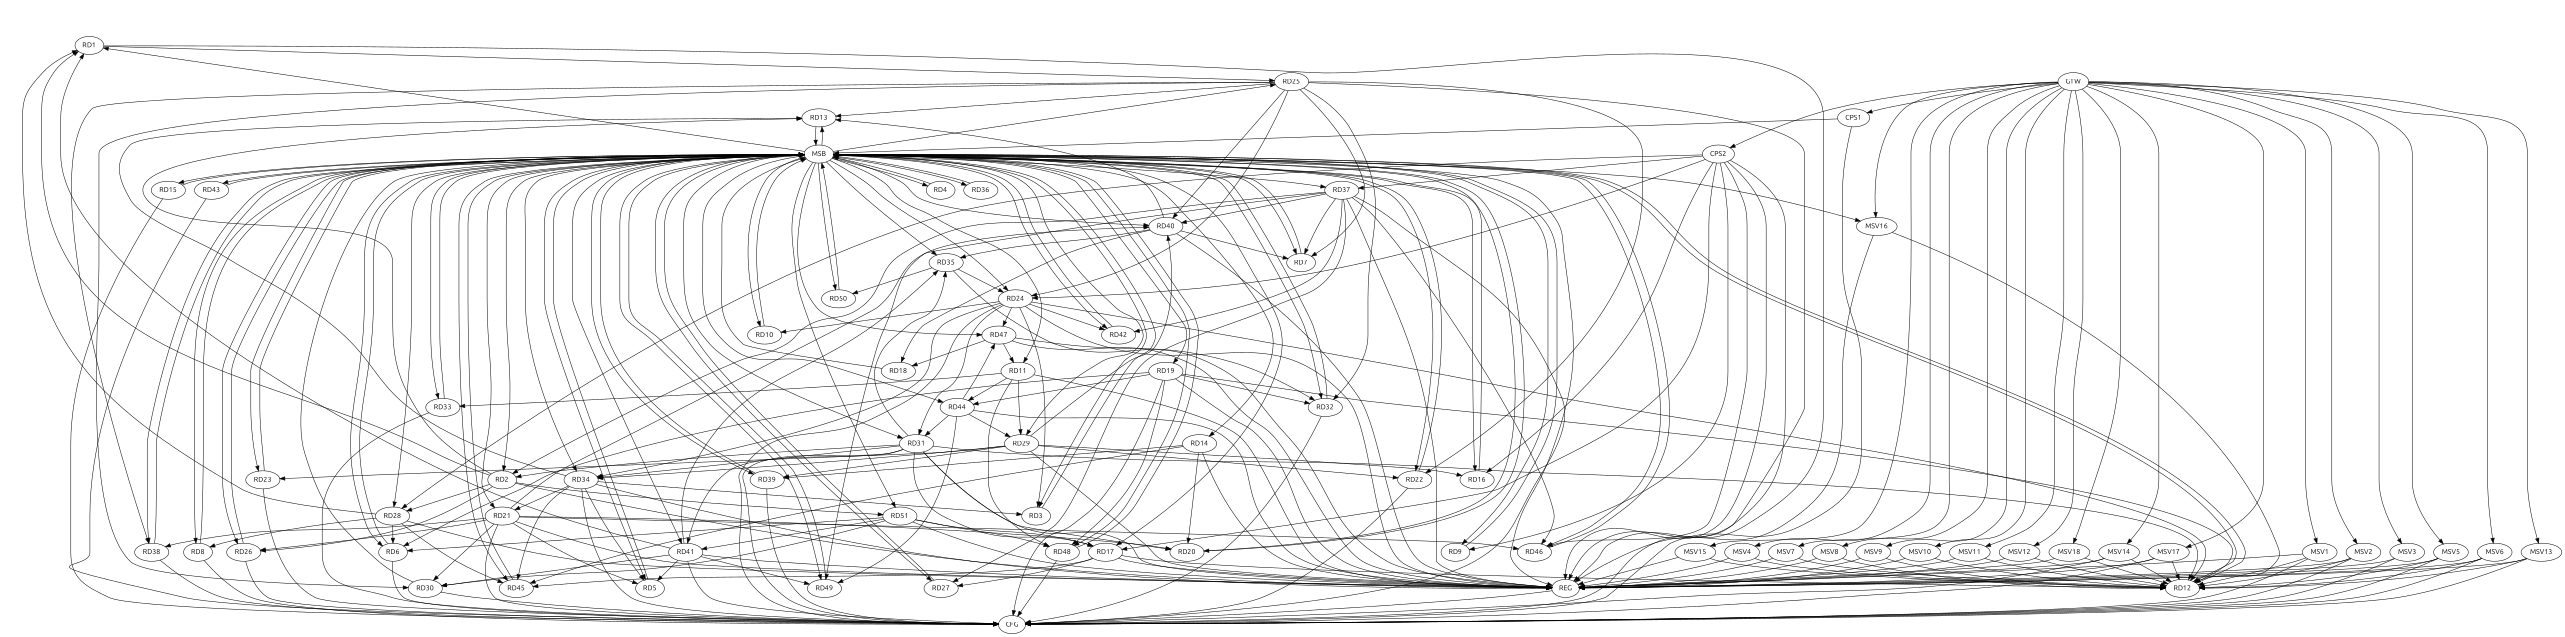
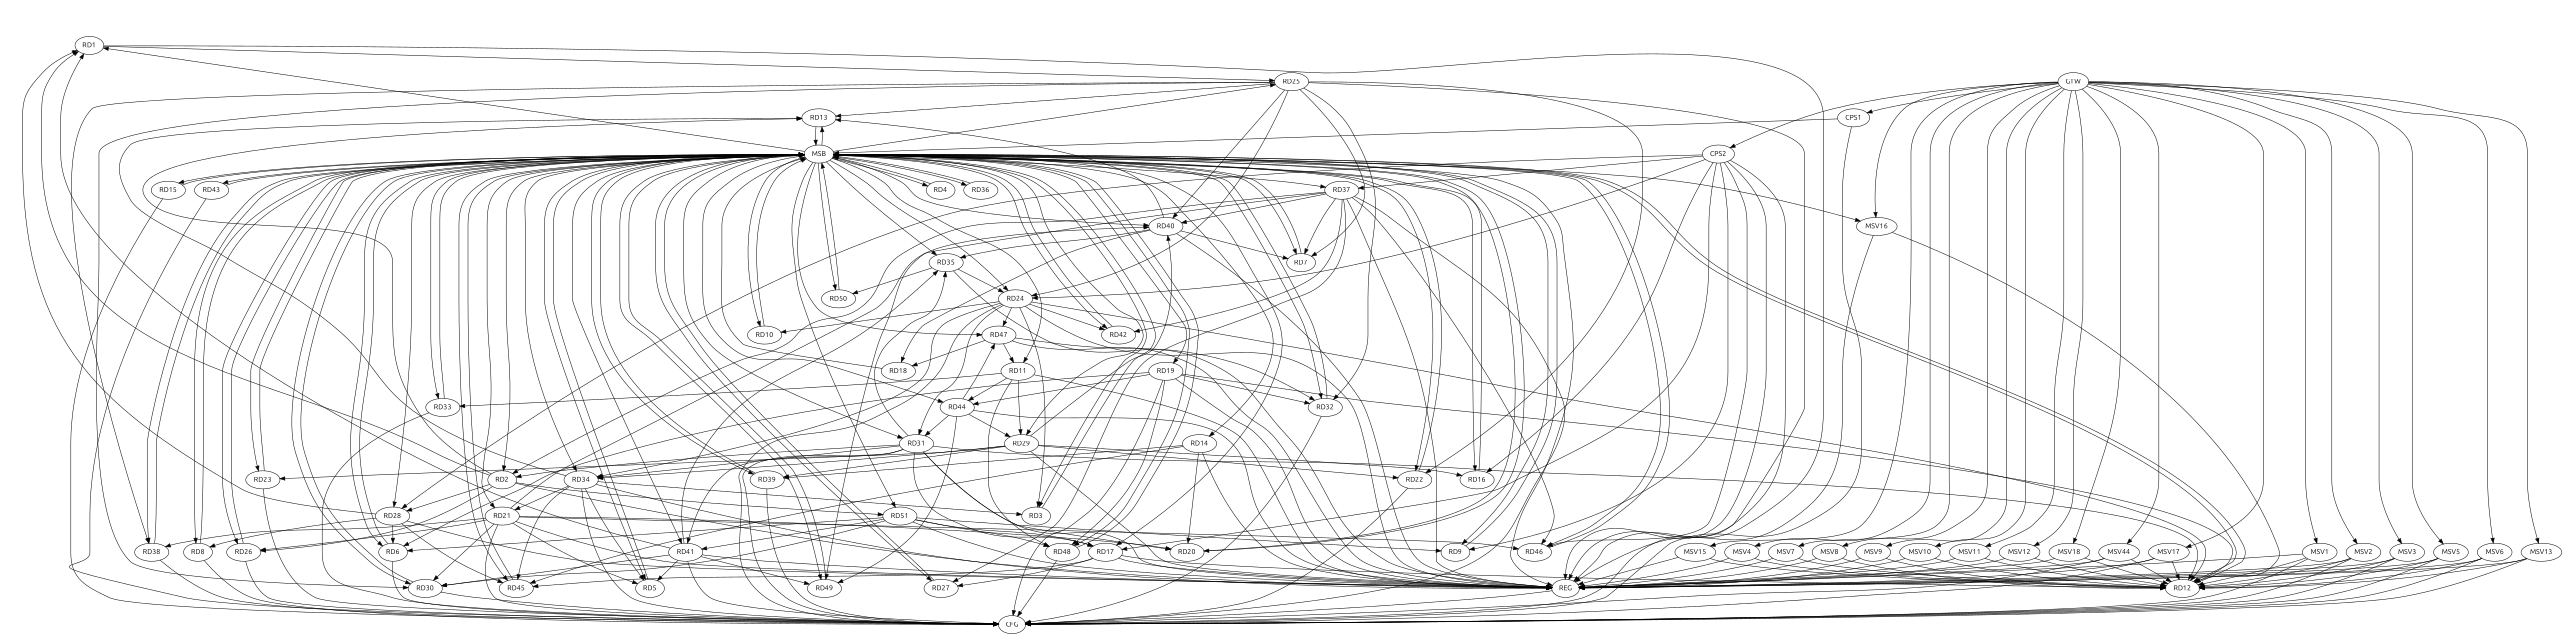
edge "MSB" -> "RD30": added
edge "RD51" -> "RD9": added
node "MSV14": label "MSV14" -> "MSV44"
edge "MSV3" -> "RD12": added
